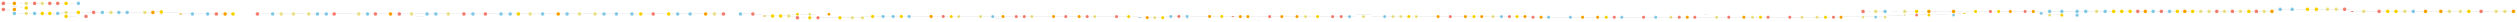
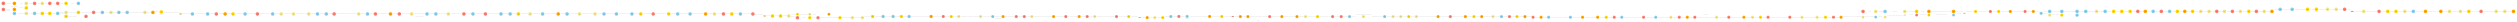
node "N43072 (rp:148, ep:161)": added
node "N43113 (rp:107, ep:120)": added
